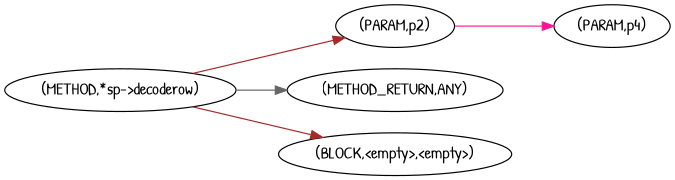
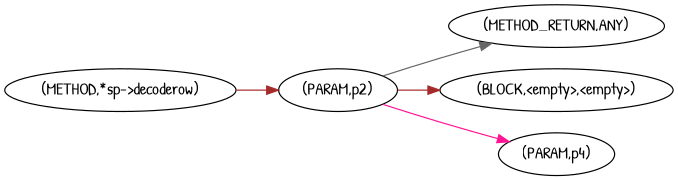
edge "(METHOD,*sp->decoderow)" -> "(METHOD_RETURN,ANY)": now "(PARAM,p2)" -> "(METHOD_RETURN,ANY)"
edge "(METHOD,*sp->decoderow)" -> "(BLOCK,<empty>,<empty>)": now "(PARAM,p2)" -> "(BLOCK,<empty>,<empty>)"
